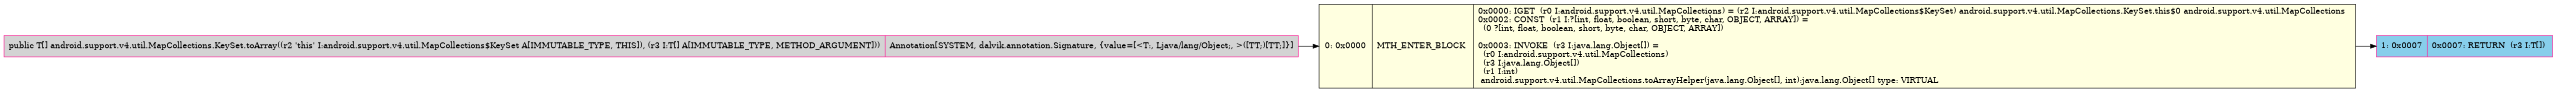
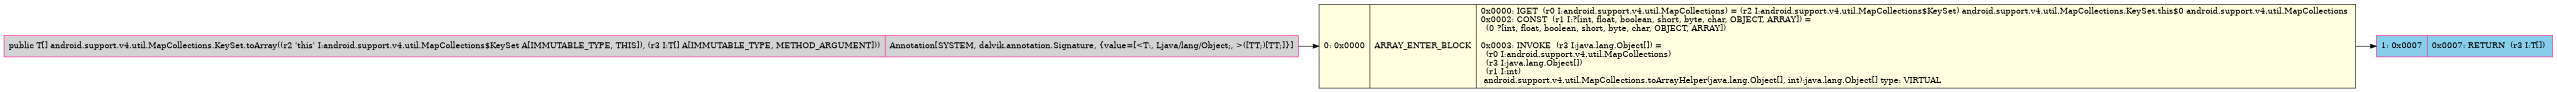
node "0: 0x0000": text "MTH_ENTER_BLOCK" -> "ARRAY_ENTER_BLOCK"
